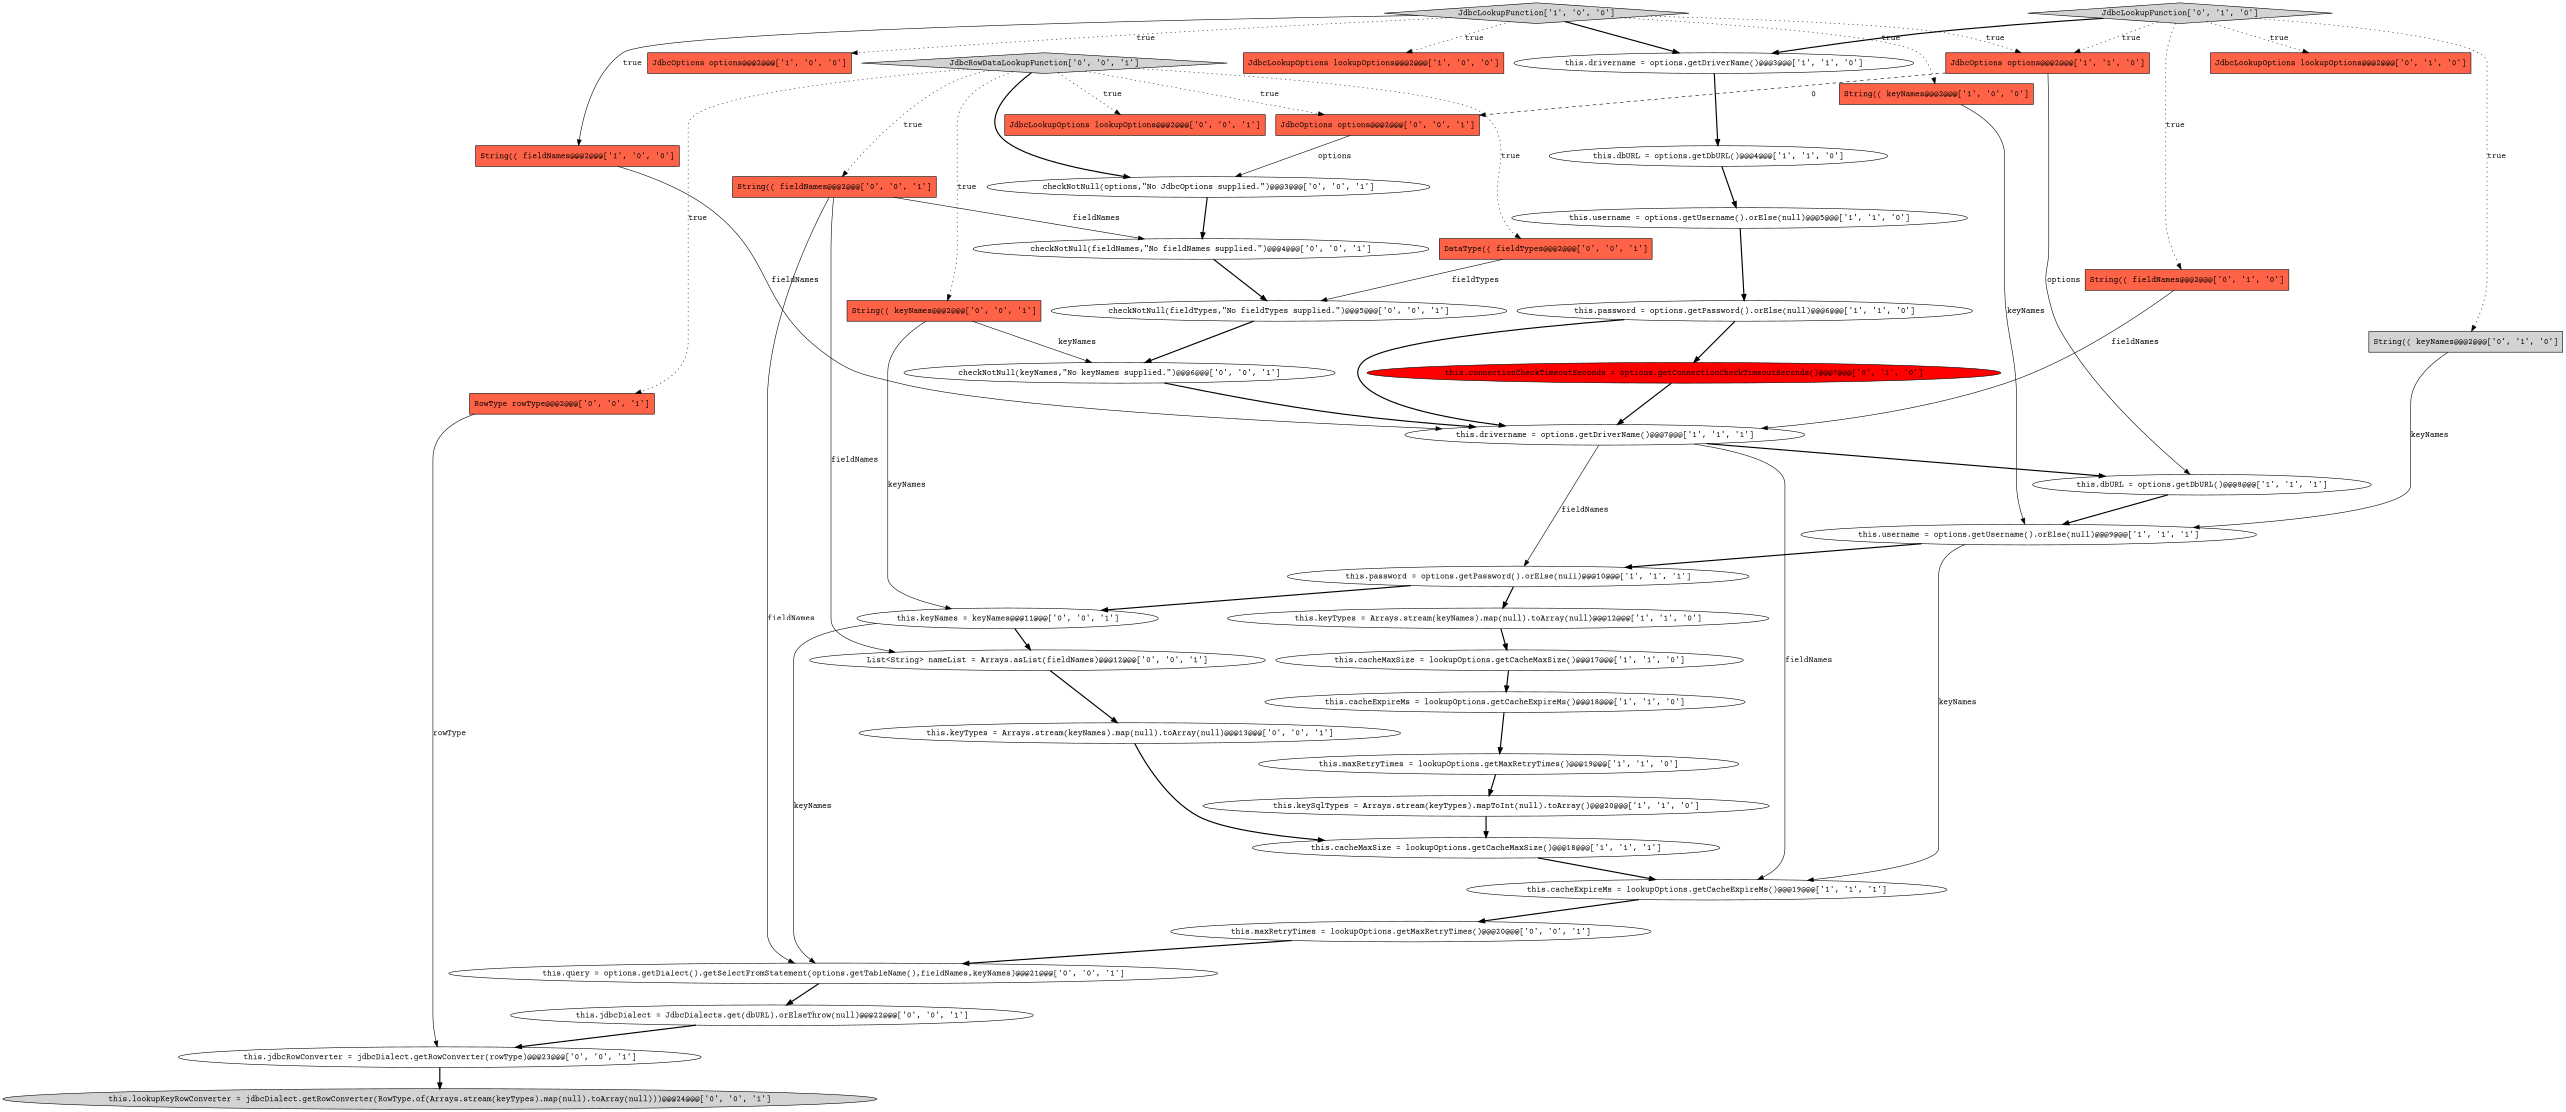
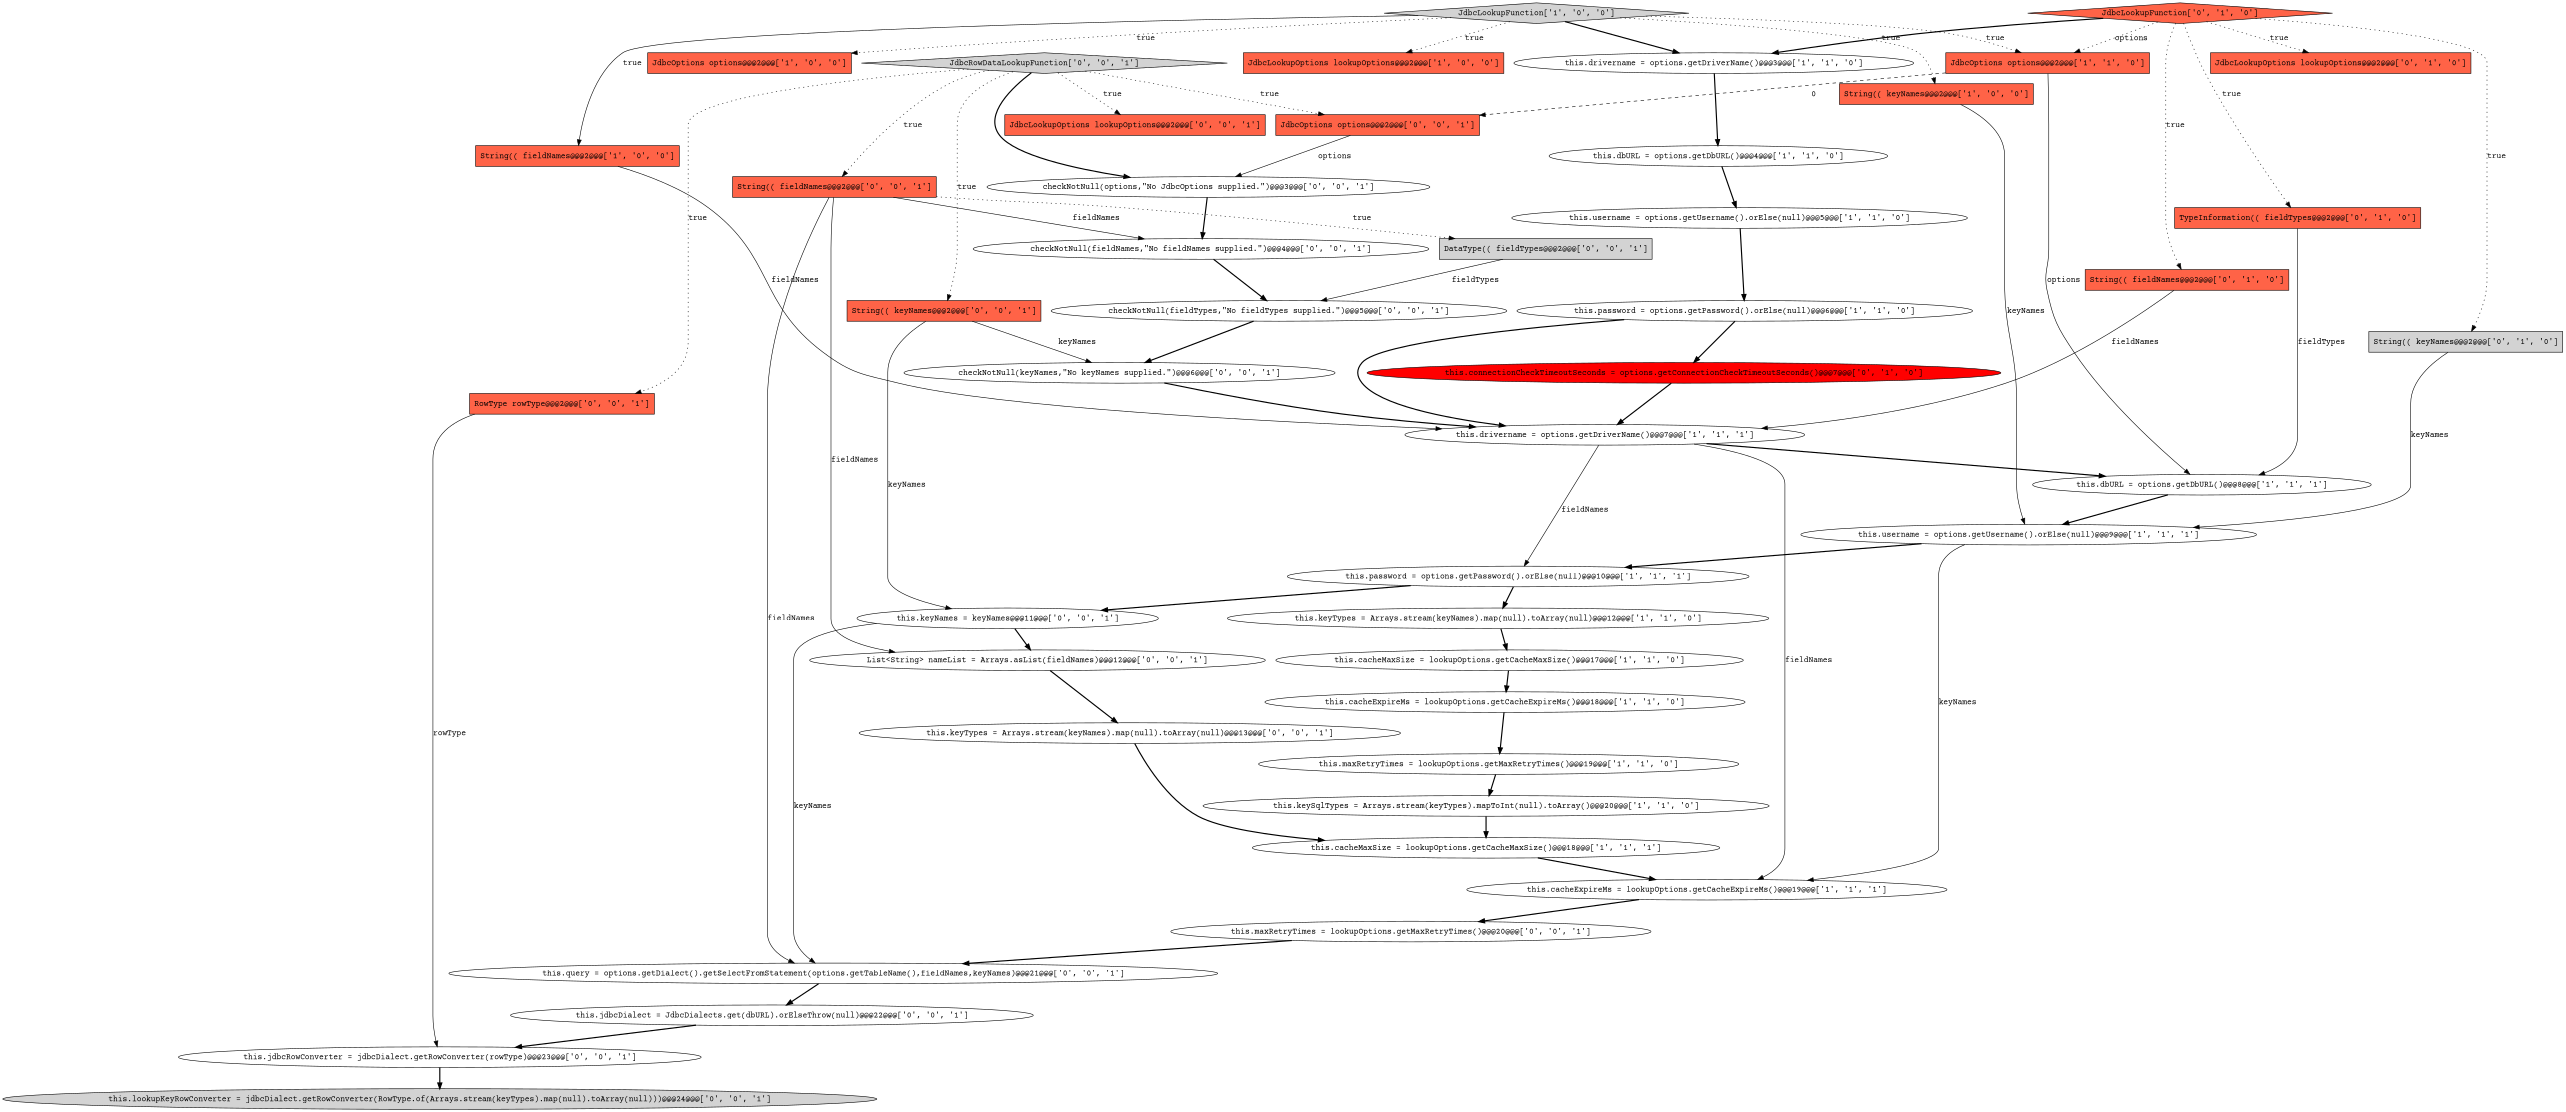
node "JdbcLookupFunction['0', '1', '0']": fillcolor lightgray -> tomato
edge "JdbcLookupFunction['0', '1', '0']" -> "JdbcOptions options@@@2@@@['1', '1', '0']": label "true" -> "options"
edge "JdbcRowDataLookupFunction['0', '0', '1']" -> "DataType(( fieldTypes@@@2@@@['0', '0', '1']": now "String(( fieldNames@@@2@@@['0', '0', '1']" -> "DataType(( fieldTypes@@@2@@@['0', '0', '1']"
node "TypeInformation(( fieldTypes@@@2@@@['0', '1', '0']": added
node "DataType(( fieldTypes@@@2@@@['0', '0', '1']": fillcolor tomato -> lightgray
